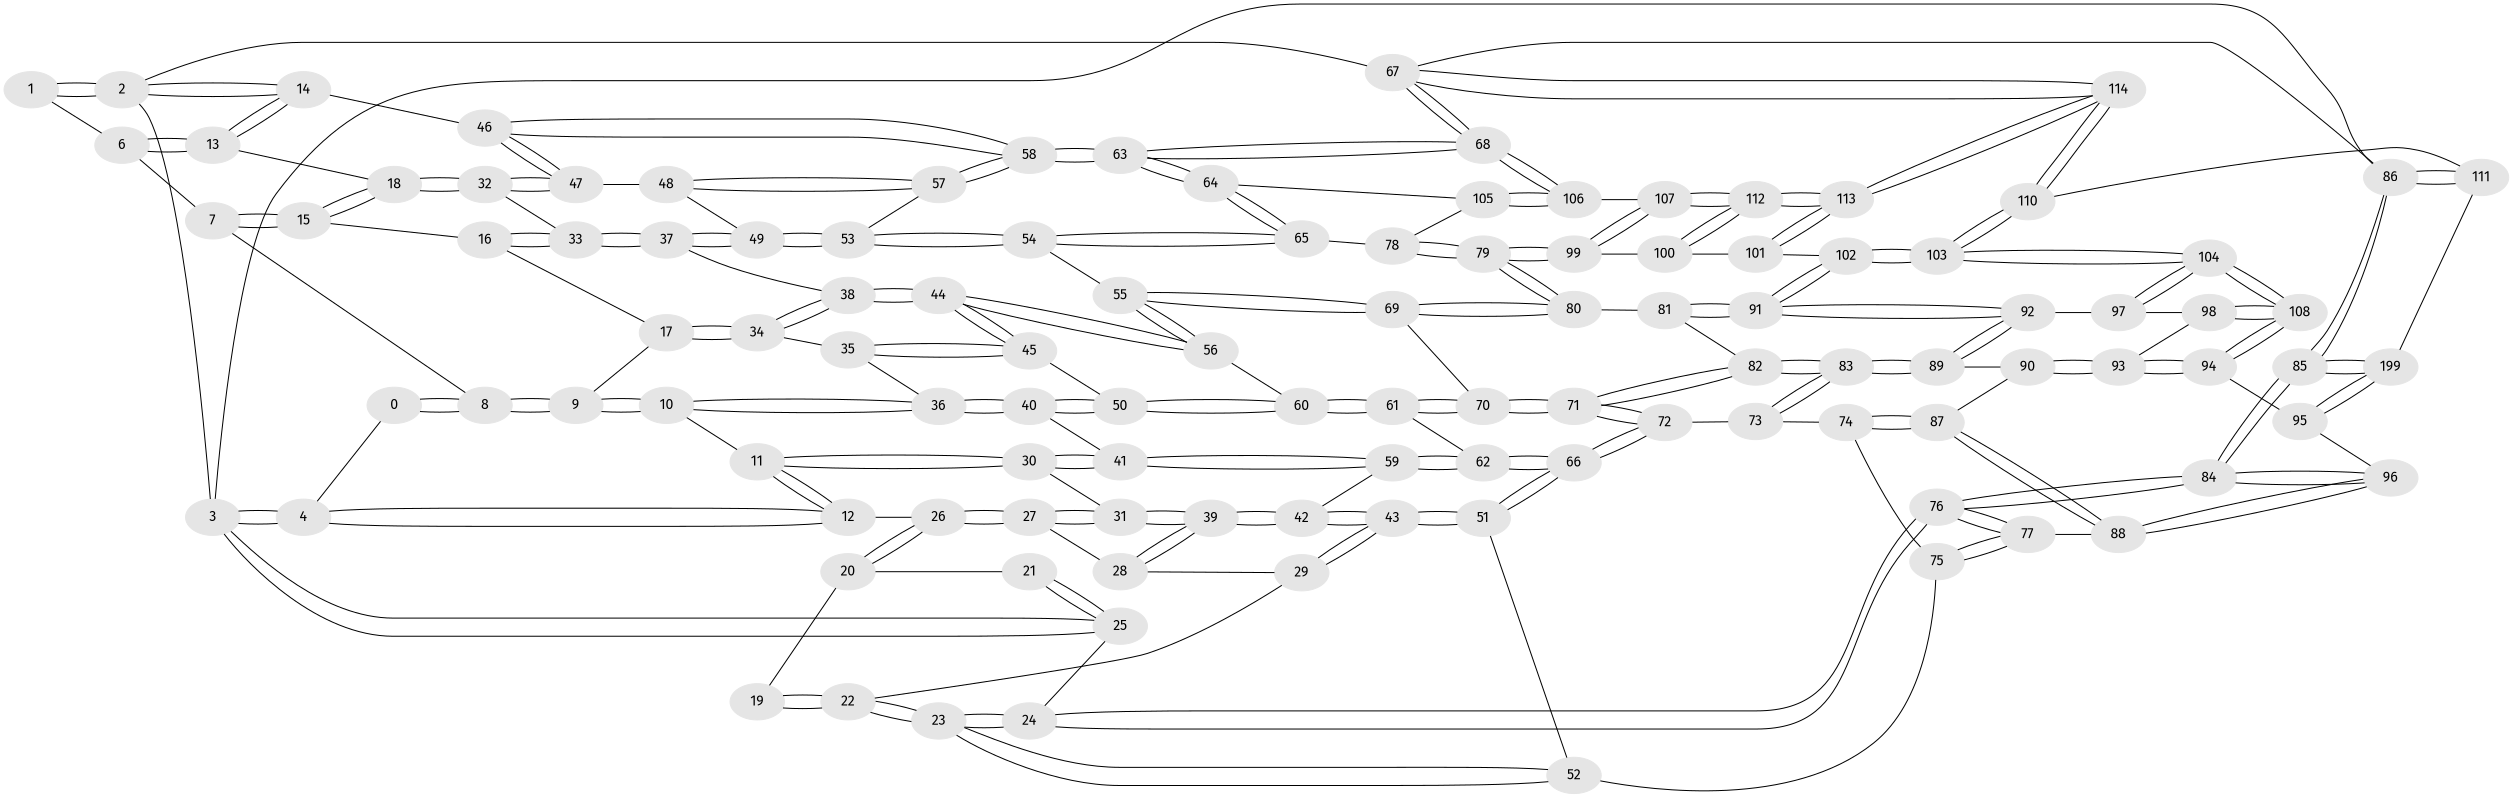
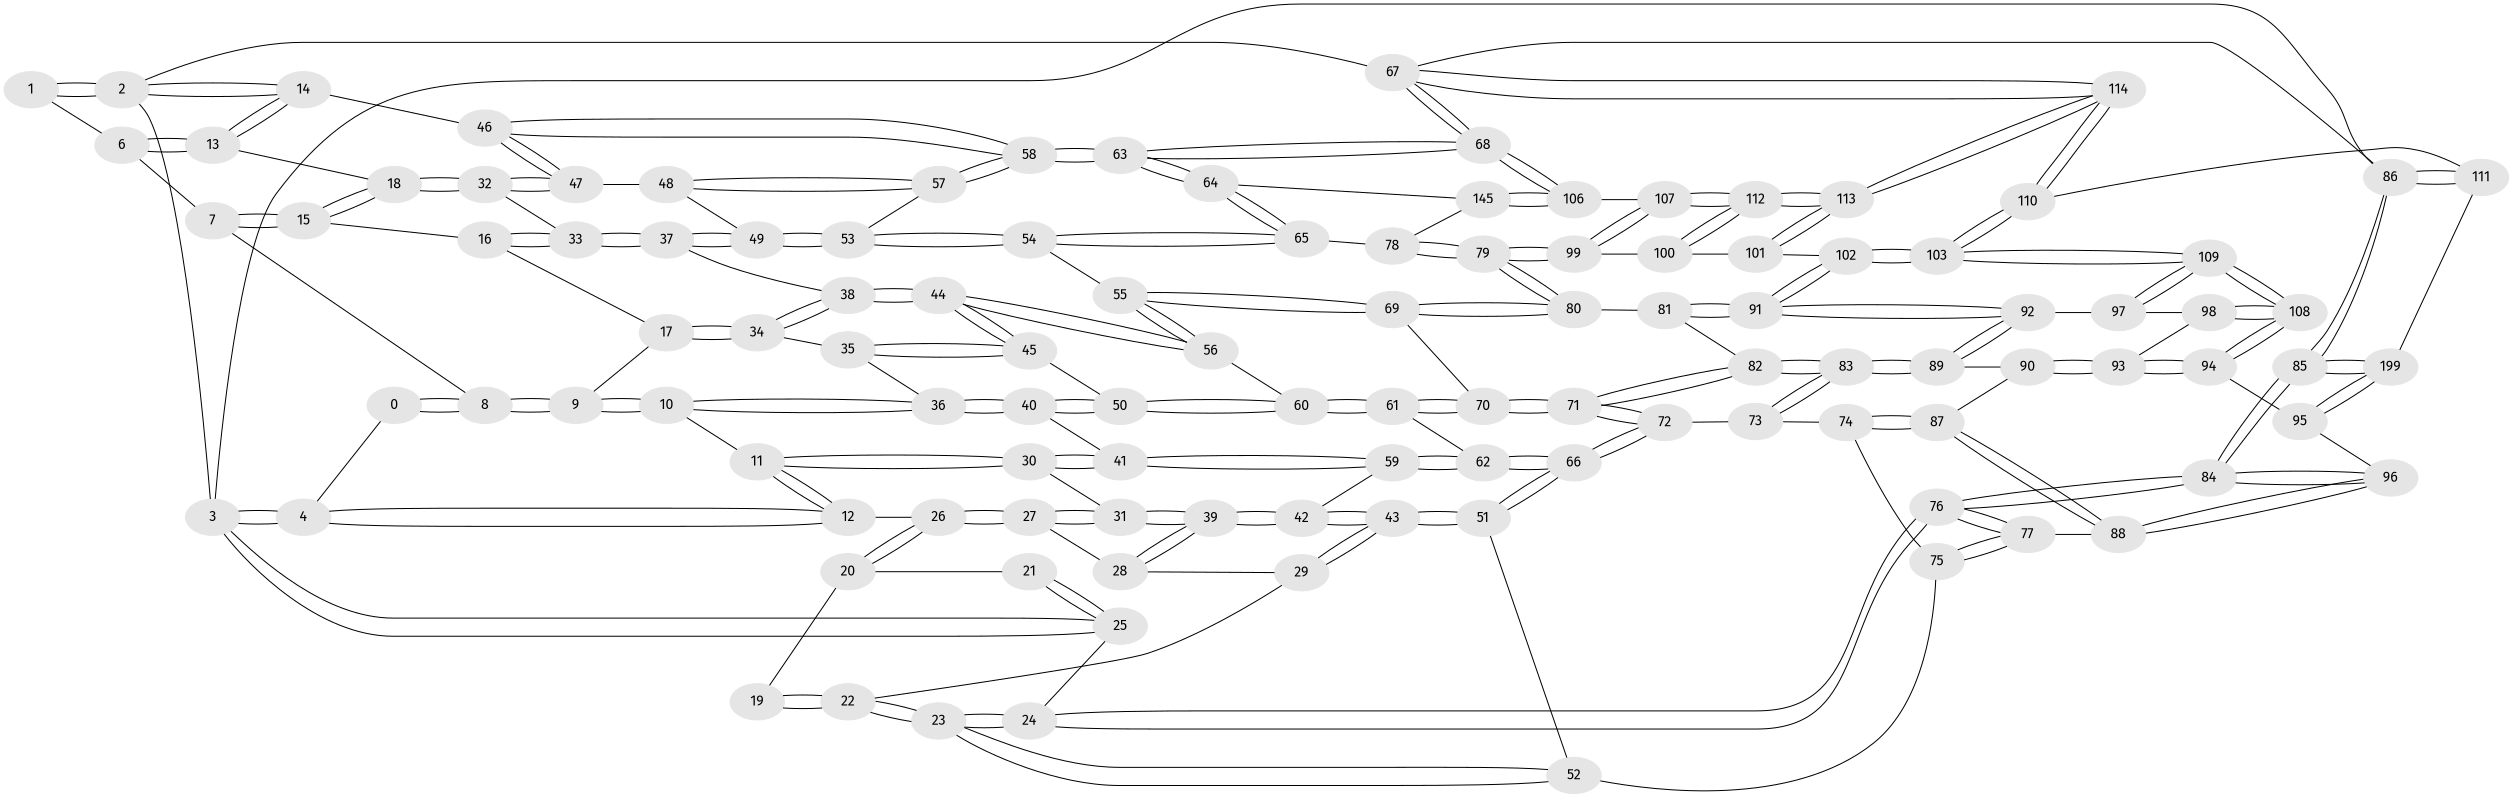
node "105": label "105" -> "145"
node "104": label "104" -> "109"
